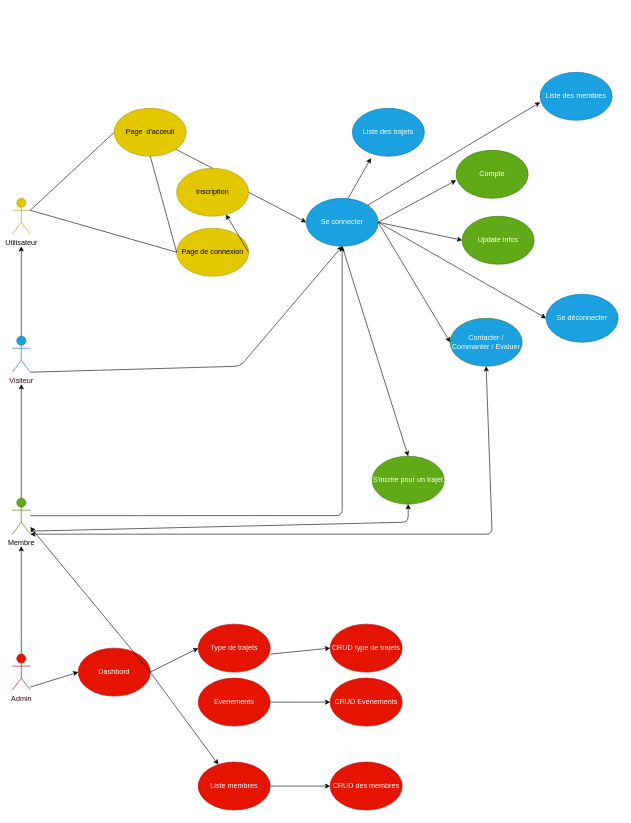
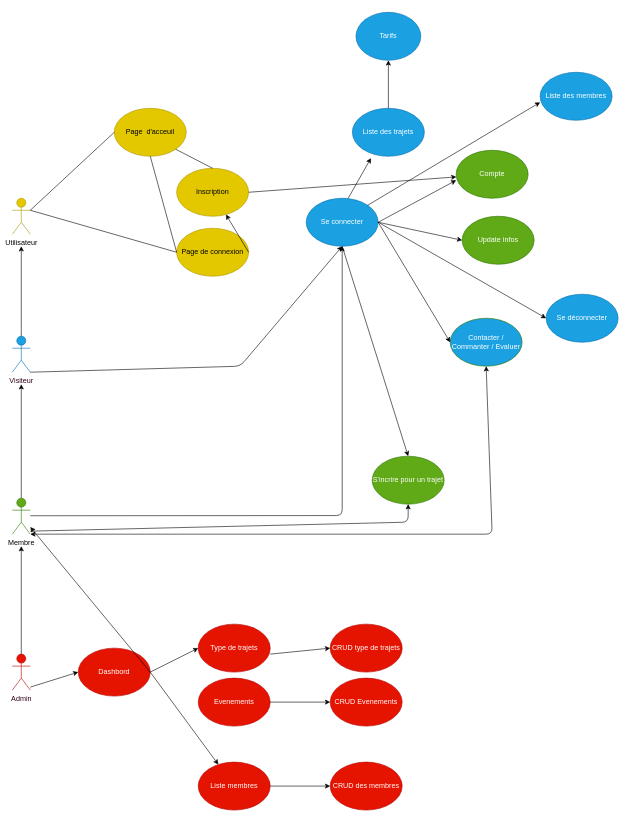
node "Tarifs": added
edge "Liste des trajets" -> "Tarifs": added
edge "Inscription" -> "Se connecter": now "Inscription" -> "Compte"
